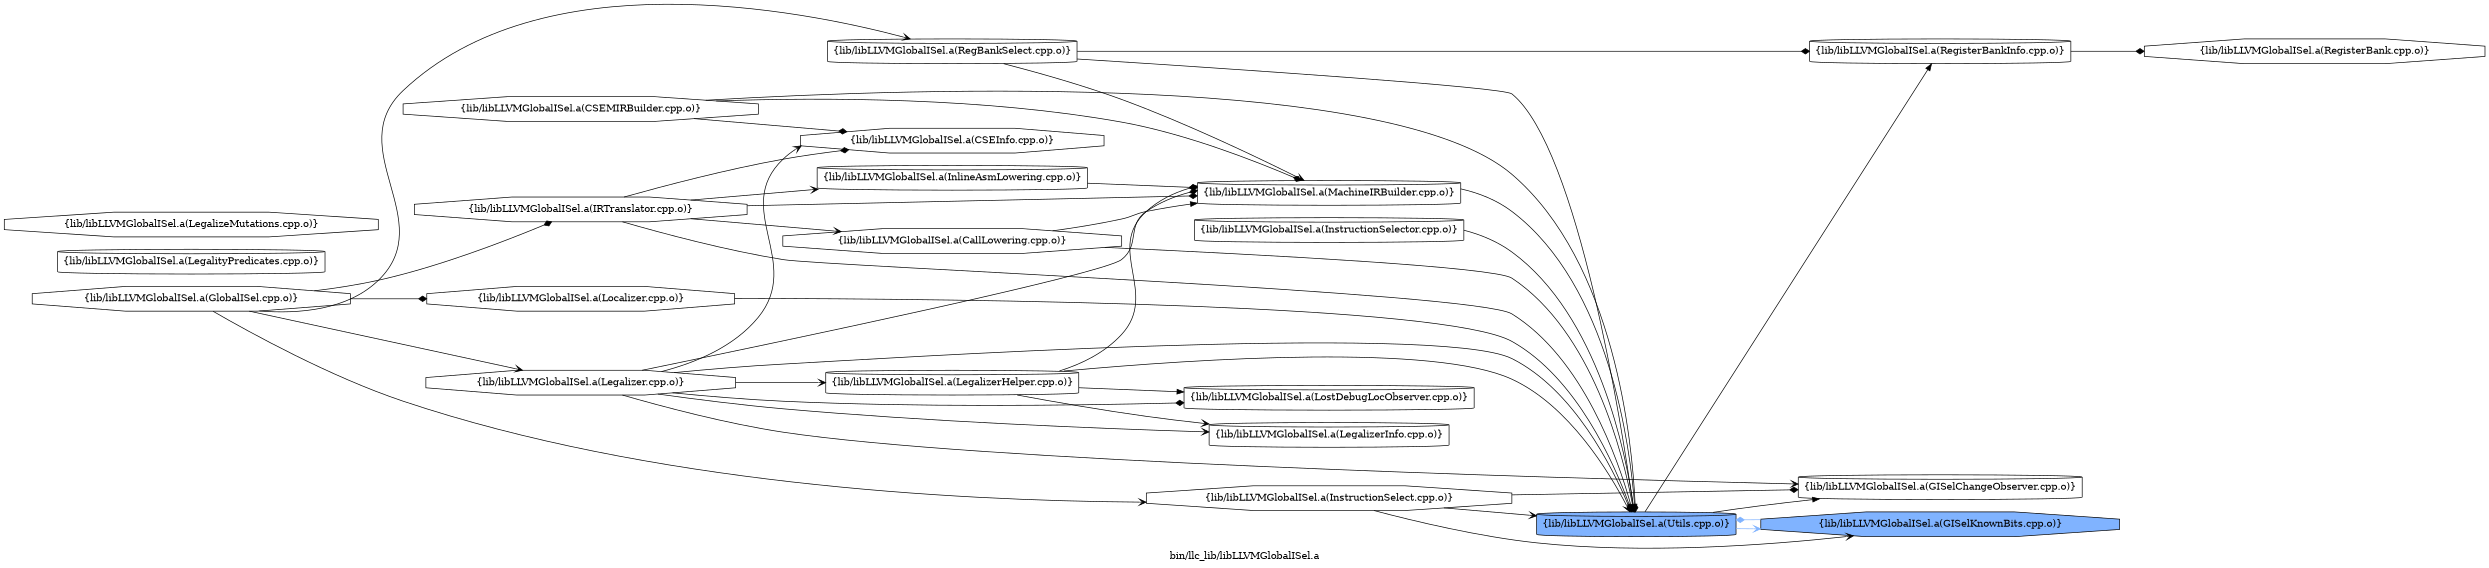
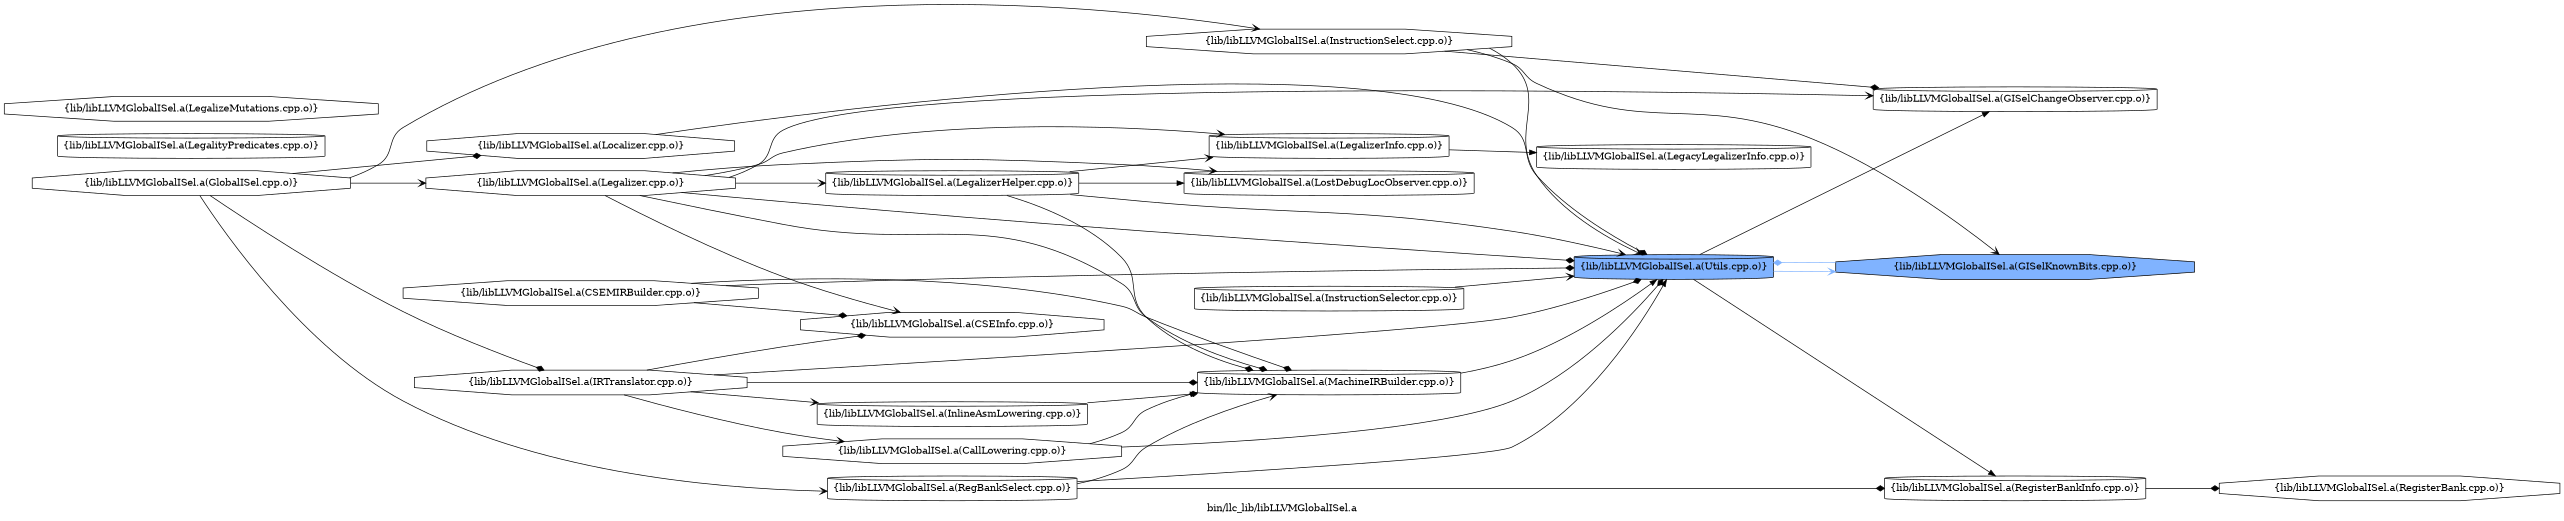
node "{lib/libLLVMGlobalISel.a(LegacyLegalizerInfo.cpp.o)}": added
edge "{lib/libLLVMGlobalISel.a(Legalizer.cpp.o)}" -> "{lib/libLLVMGlobalISel.a(LostDebugLocObserver.cpp.o)}": arrowhead diamond -> vee
